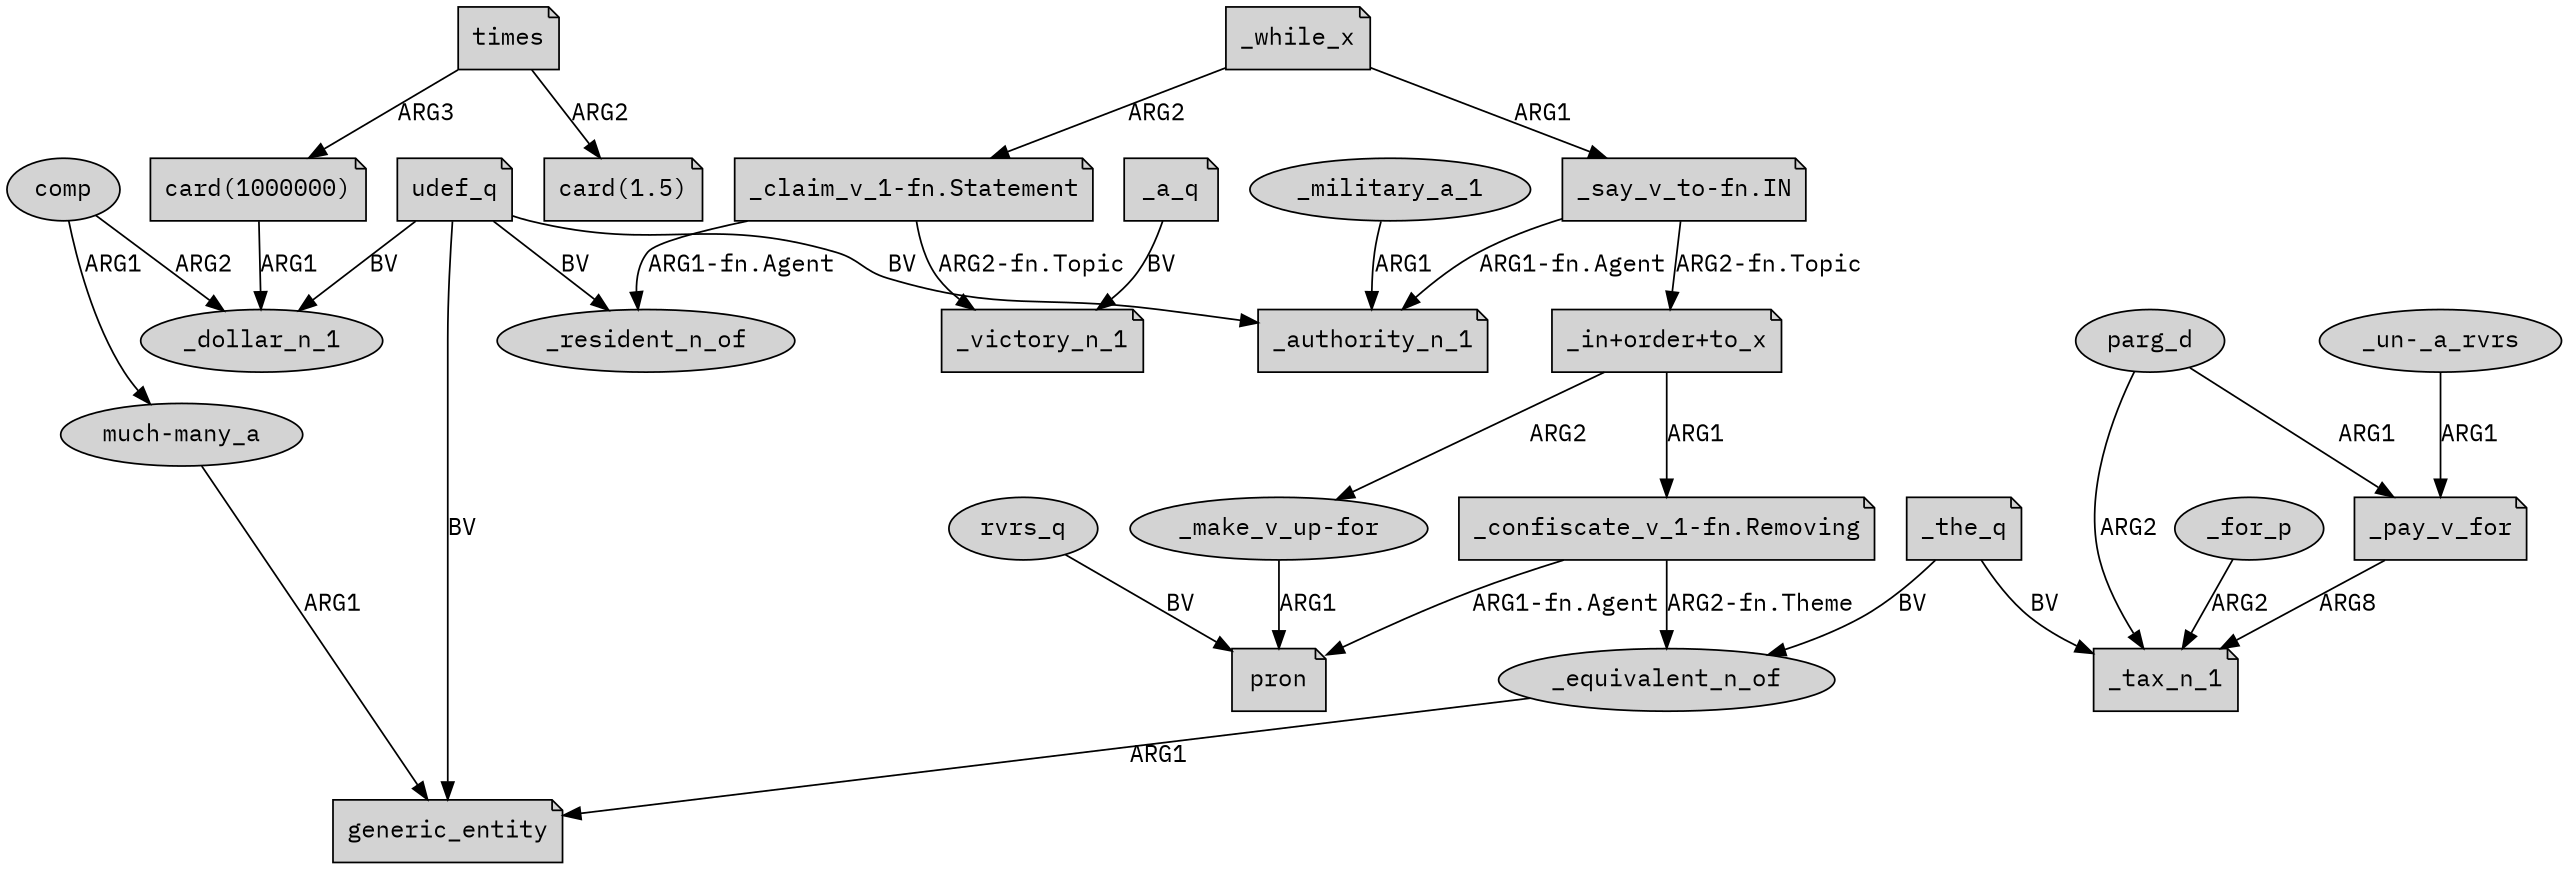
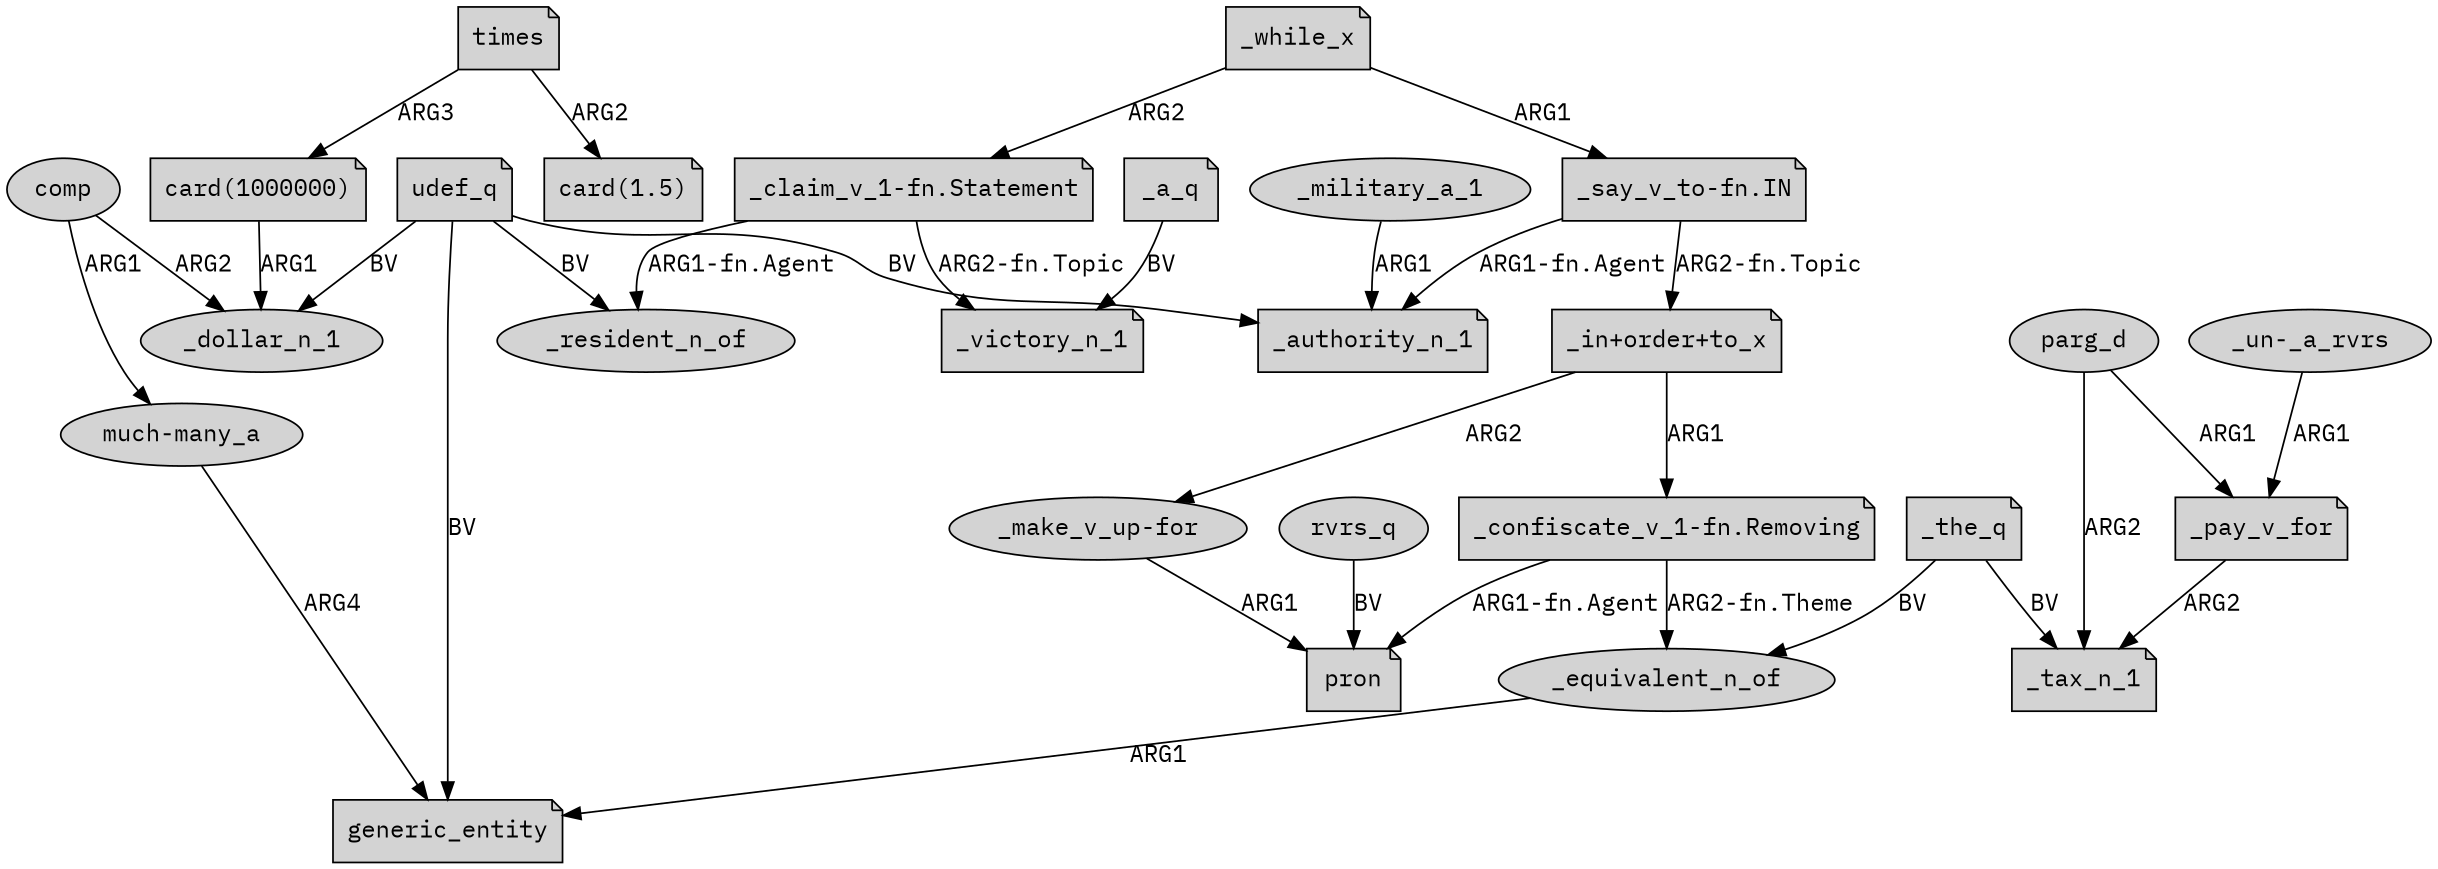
node "_for_p": removed
edge "much-many_a" -> "generic_entity": label "ARG1" -> "ARG4"
edge "_pay_v_for" -> "_tax_n_1": label "ARG8" -> "ARG2"
